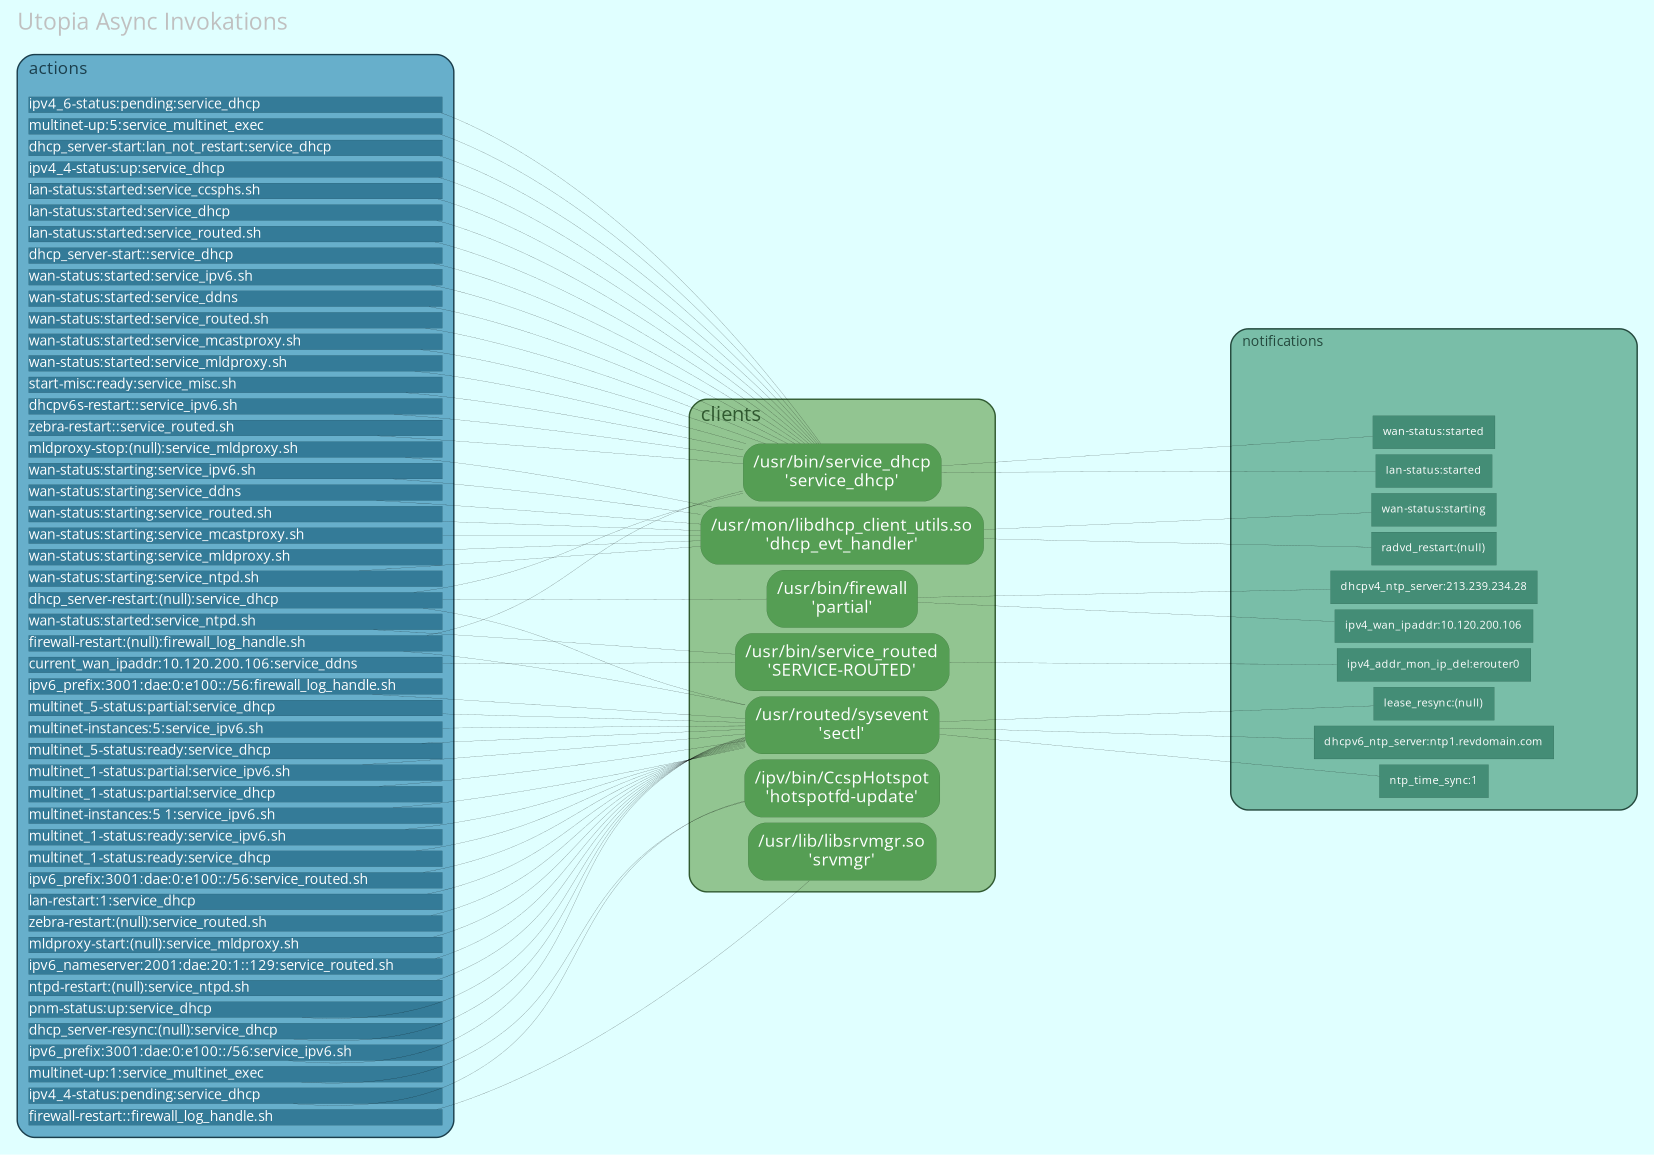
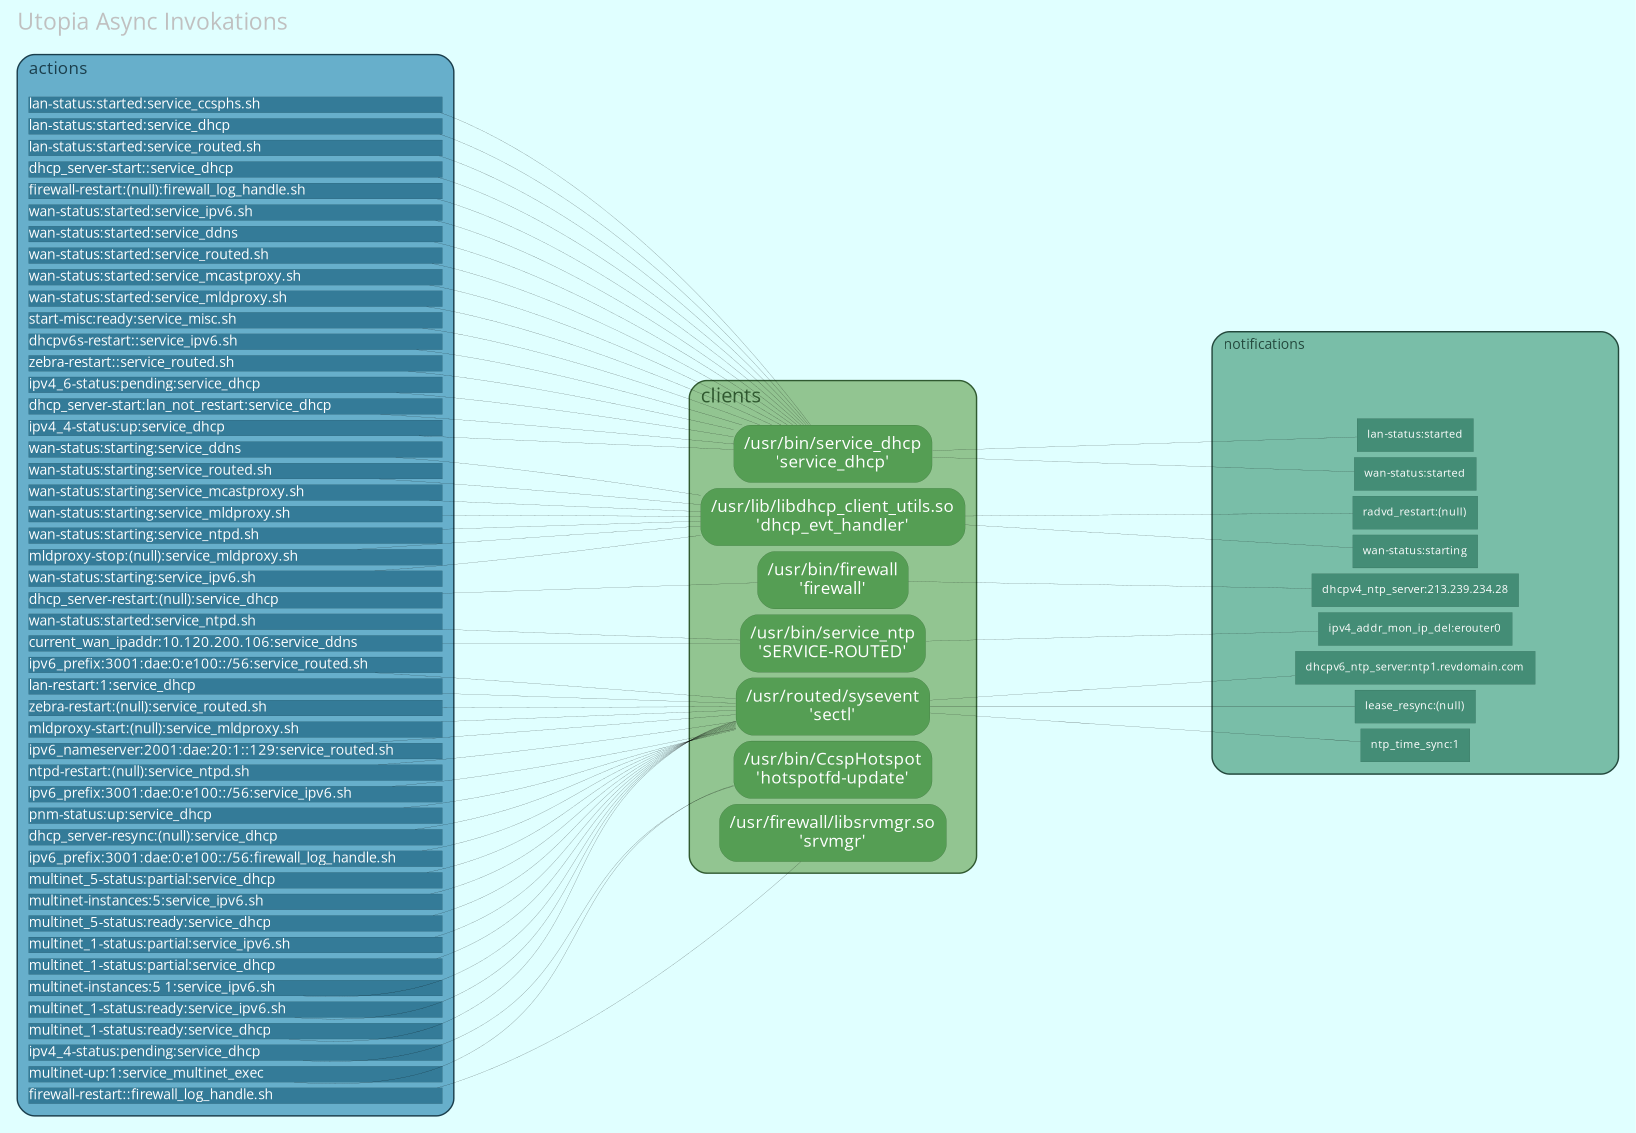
node "multinet-up:5:service_multinet_exec": removed
node "/usr/mon/libdhcp_client_utils.so 'dhcp_evt_handler'": label "/usr/mon/libdhcp_client_utils.so 'dhcp_evt_handler'" -> "/usr/lib/libdhcp_client_utils.so 'dhcp_evt_handler'"
edge "/usr/bin/service_dhcp 'service_dhcp'" -- "dhcp_server-restart:(null):service_dhcp": removed
node "/usr/bin/firewall 'partial'": label "/usr/bin/firewall 'partial'" -> "/usr/bin/firewall 'firewall'"
node "ipv4_wan_ipaddr:10.120.200.106": removed
edge "dhcp_server-restart:(null):service_dhcp" -- "/usr/routed/sysevent 'sectl'": removed
node "/usr/bin/service_routed 'SERVICE-ROUTED'": label "/usr/bin/service_routed 'SERVICE-ROUTED'" -> "/usr/bin/service_ntp 'SERVICE-ROUTED'"
edge "firewall-restart:(null):firewall_log_handle.sh" -- "/usr/routed/sysevent 'sectl'": removed
node "/ipv/bin/CcspHotspot 'hotspotfd-update'": label "/ipv/bin/CcspHotspot 'hotspotfd-update'" -> "/usr/bin/CcspHotspot 'hotspotfd-update'"
node "/usr/lib/libsrvmgr.so 'srvmgr'": label "/usr/lib/libsrvmgr.so 'srvmgr'" -> "/usr/firewall/libsrvmgr.so 'srvmgr'"
